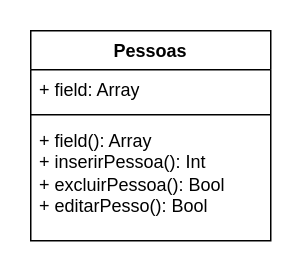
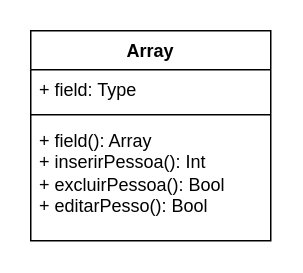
node "Pessoas": label "Pessoas" -> "Array"
node "+ field: Array": label "+ field: Array" -> "+ field: Type"
